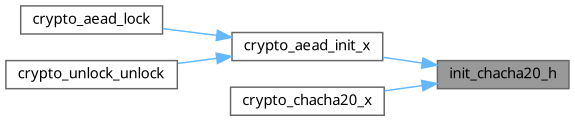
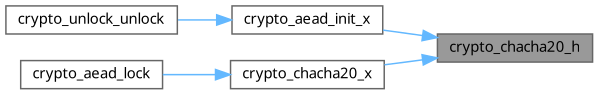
edge "crypto_aead_lock" -> "crypto_aead_init_x": now "crypto_aead_lock" -> "crypto_chacha20_x"
node "init_chacha20_h": label "init_chacha20_h" -> "crypto_chacha20_h"
